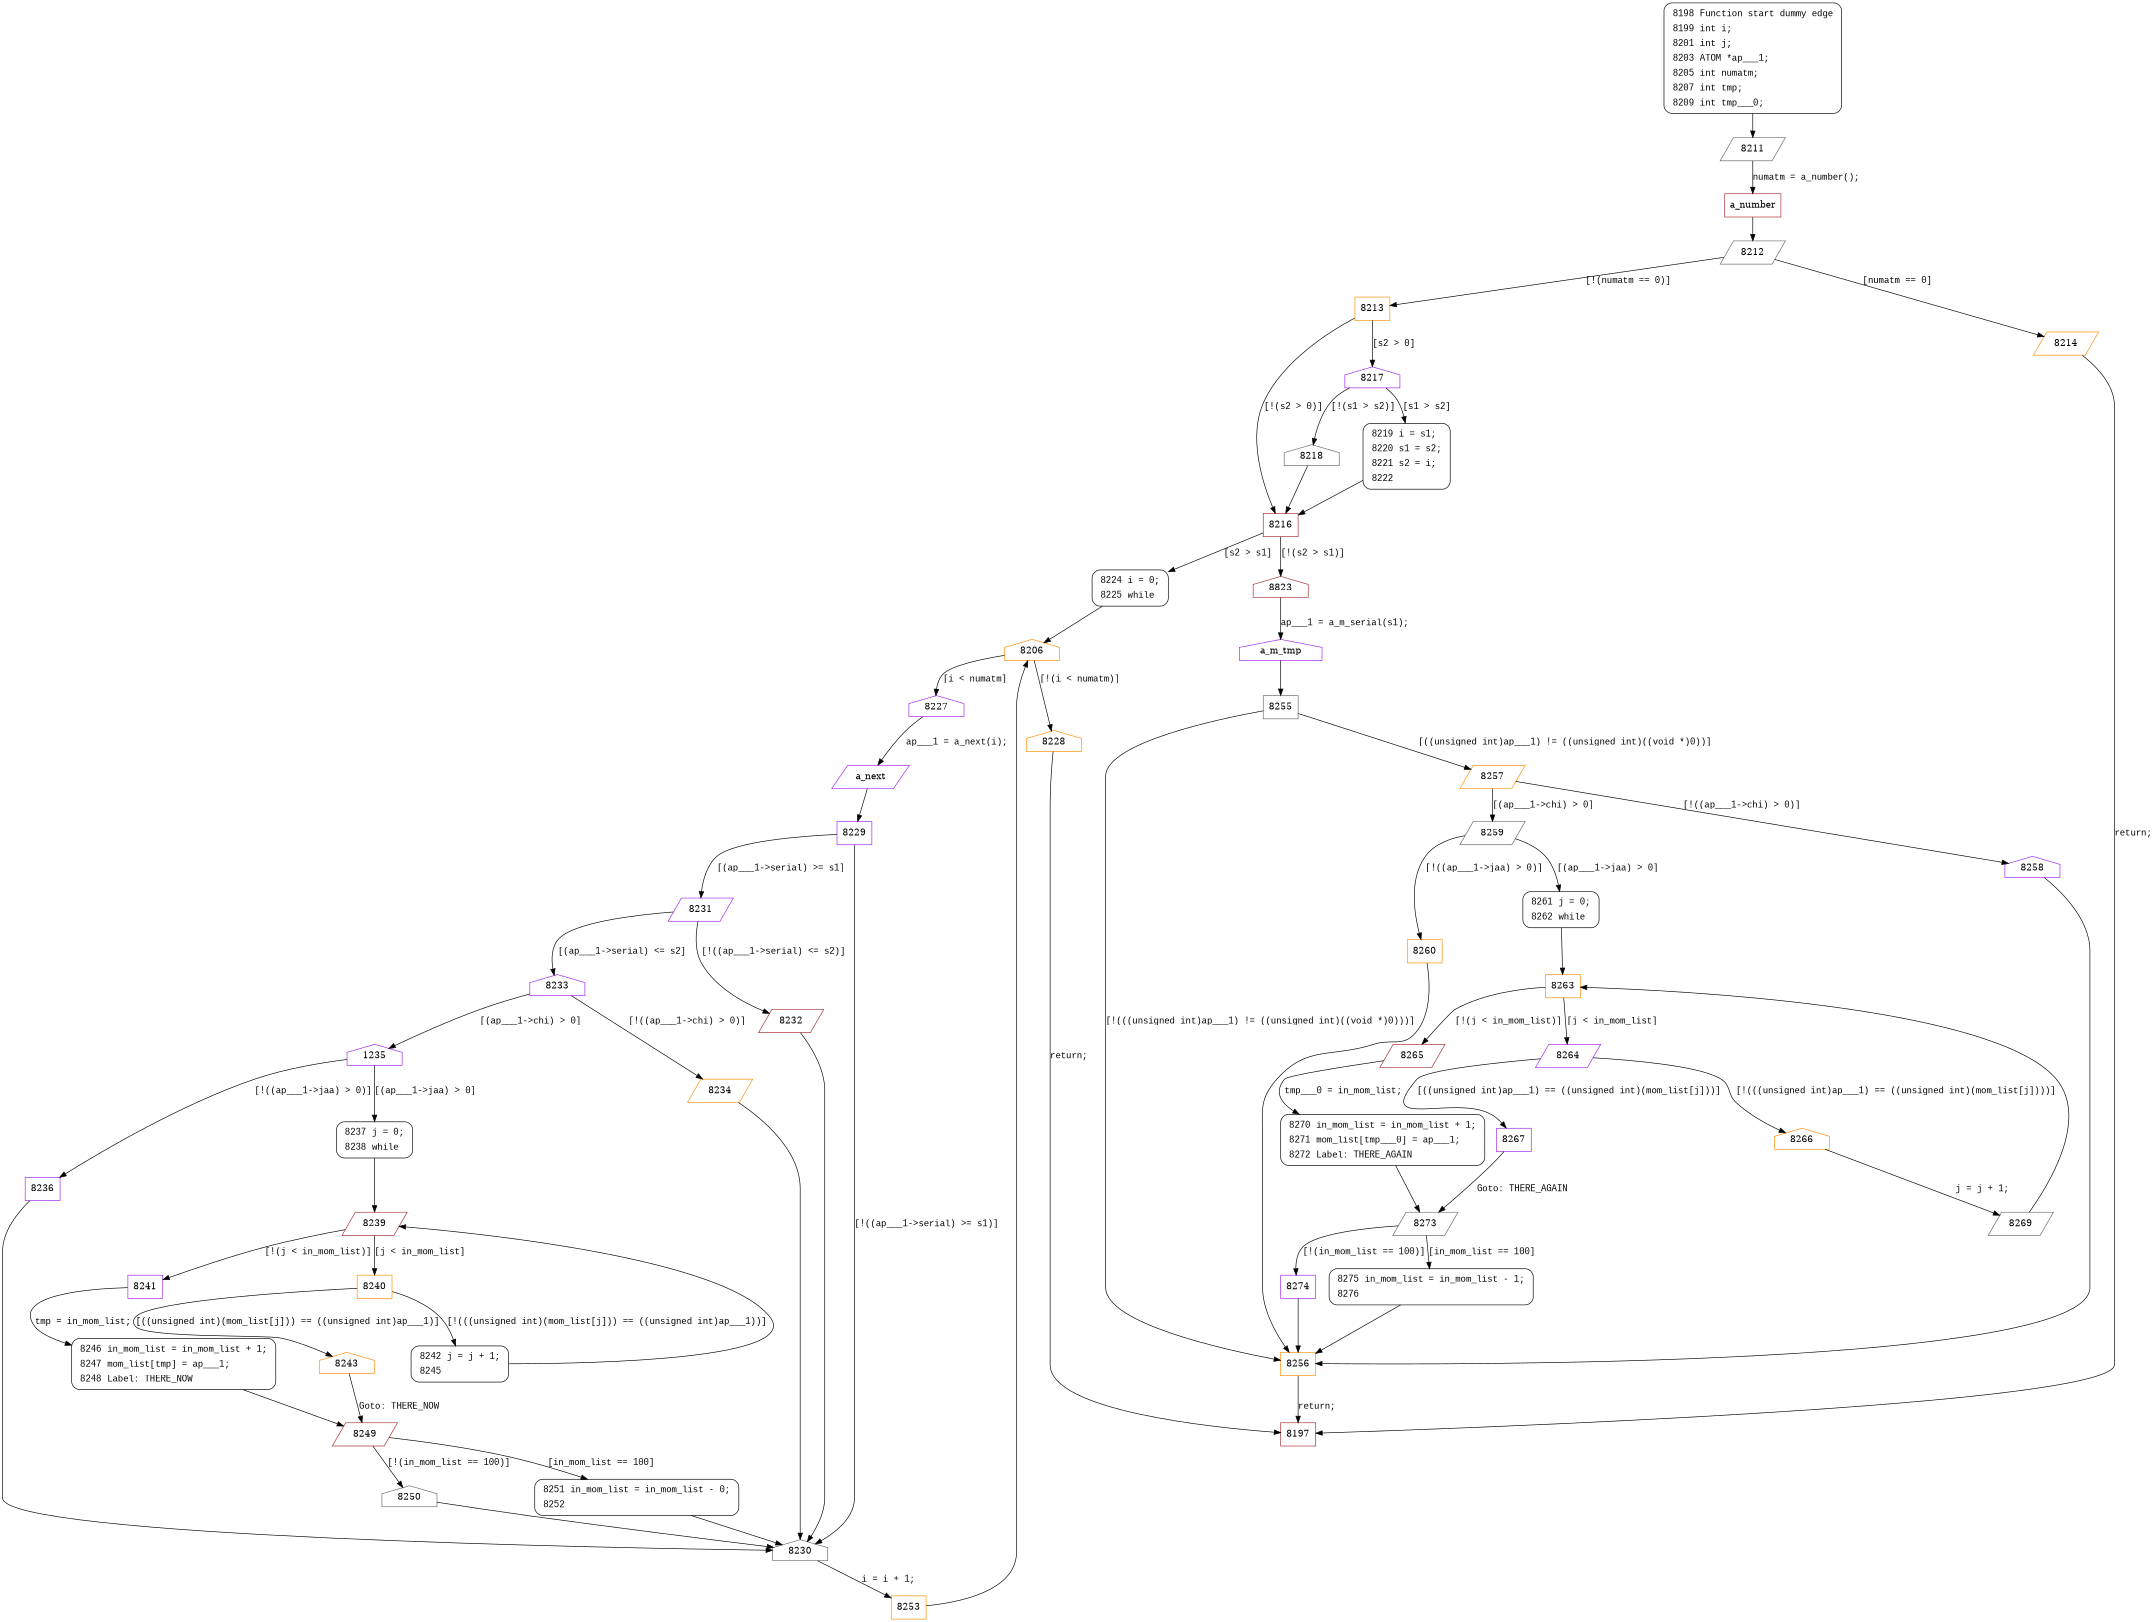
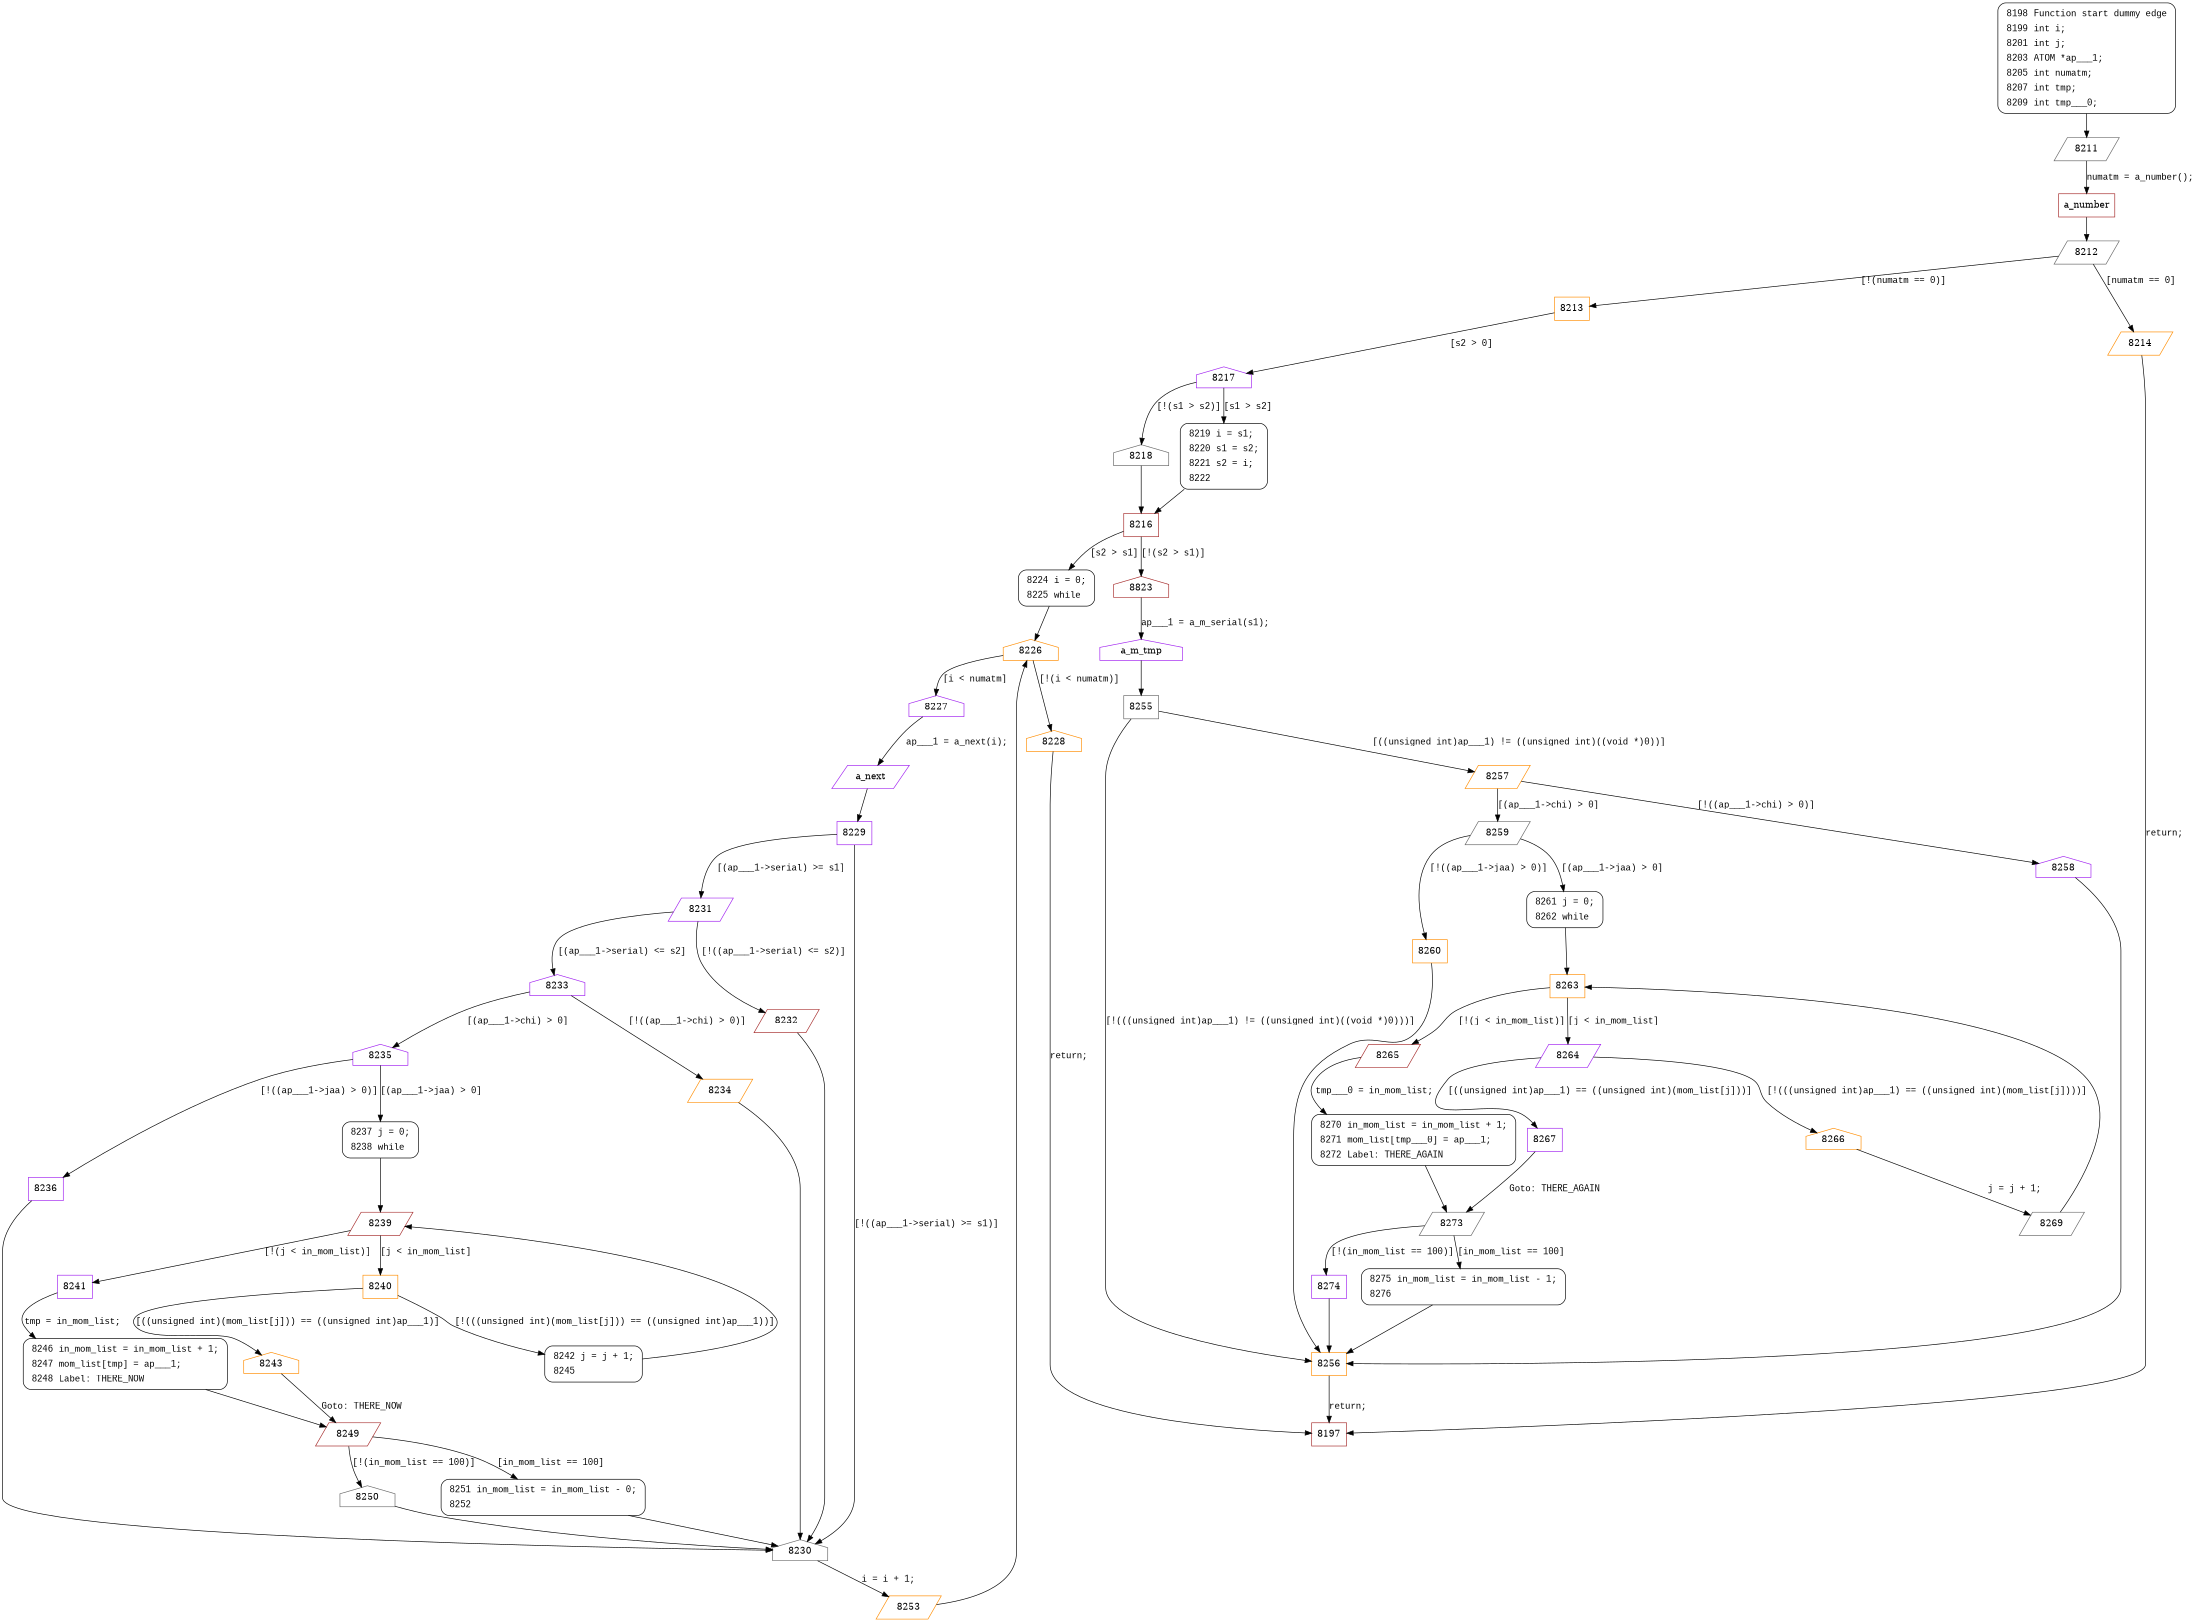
edge "8213" -> "8216": removed, label "[!(s2 > 0)]"
node "8206": label "8206" -> "8226"
node "1235": label "1235" -> "8235"
node "8253": shape box -> parallelogram
